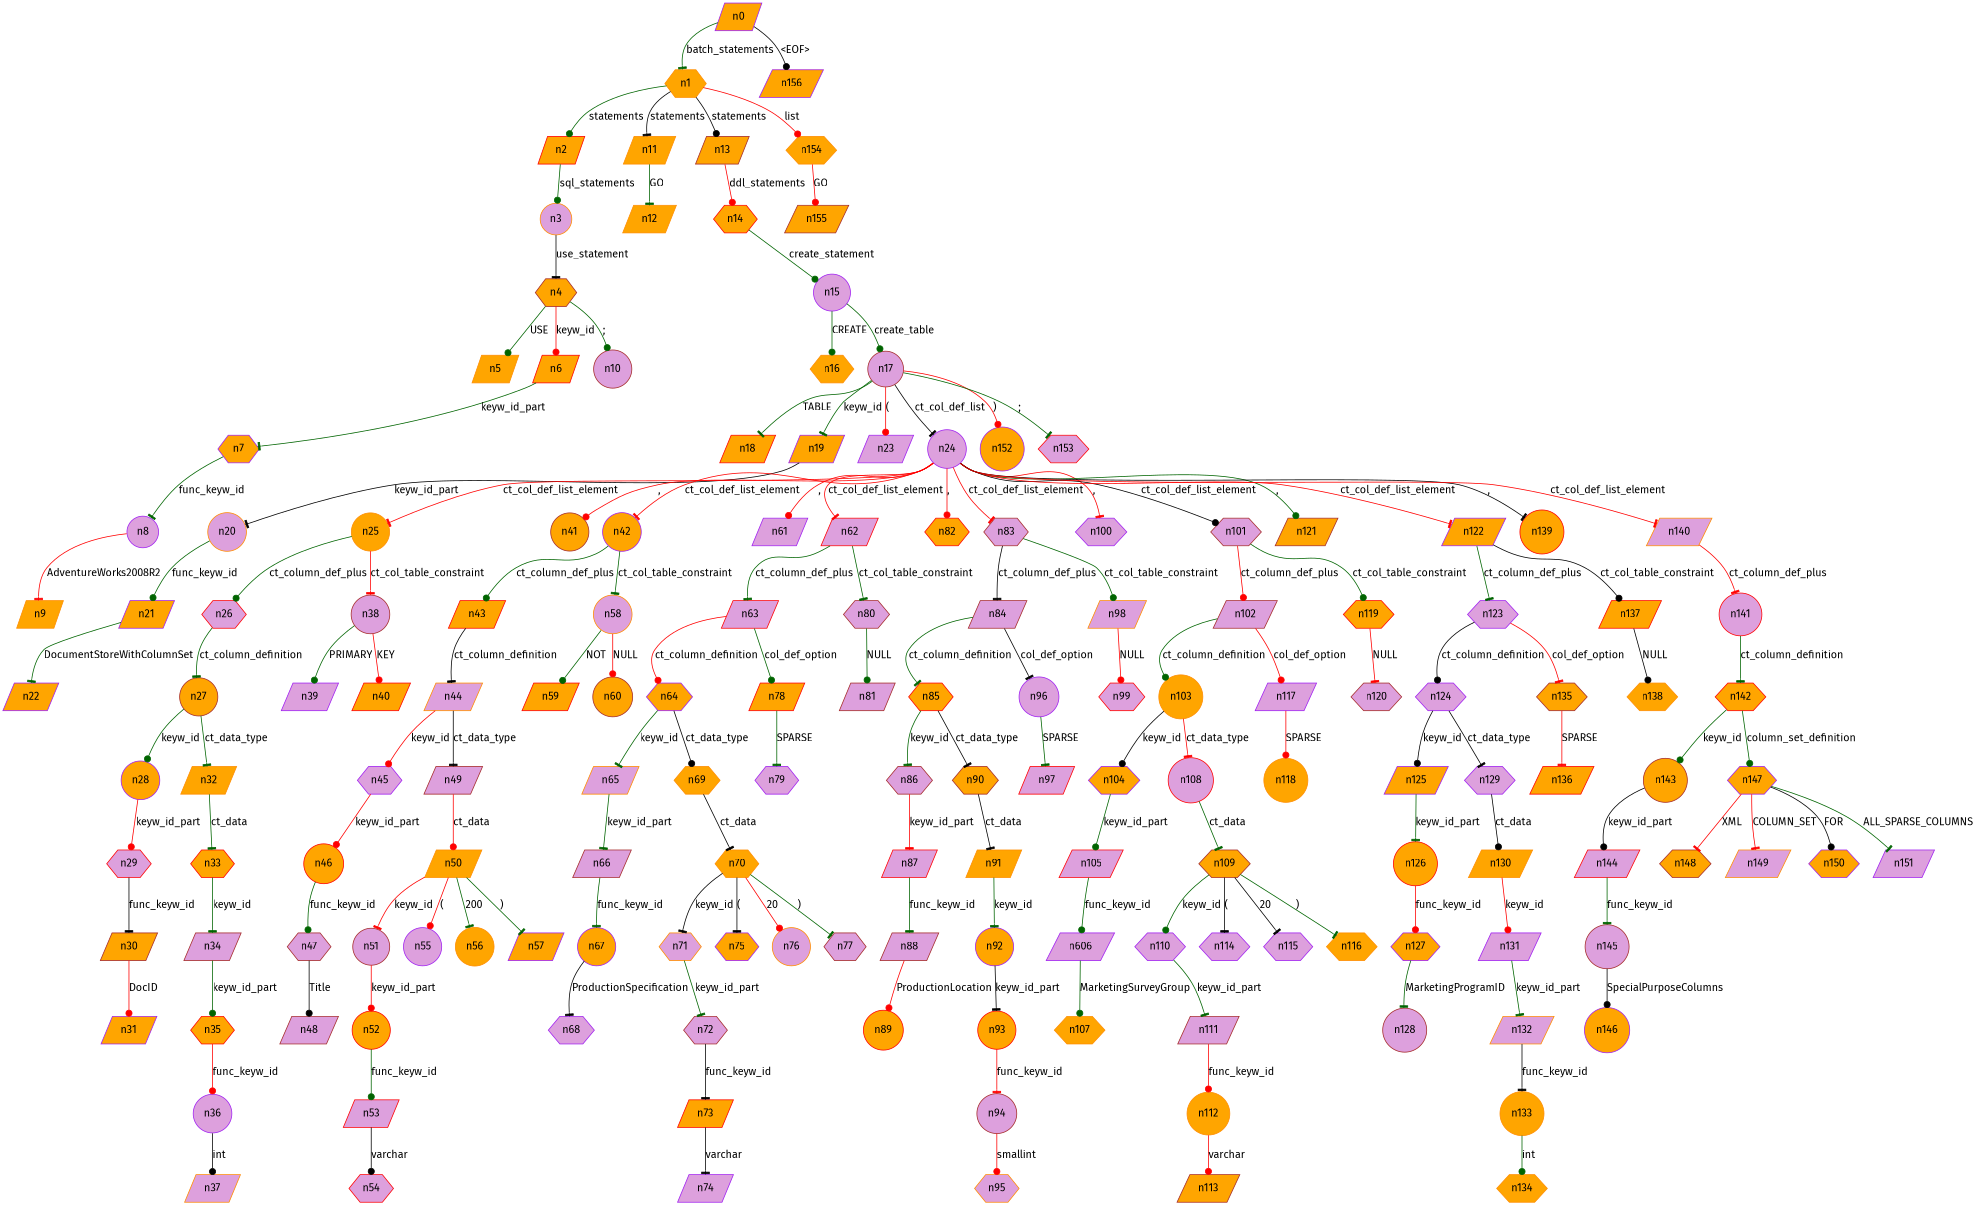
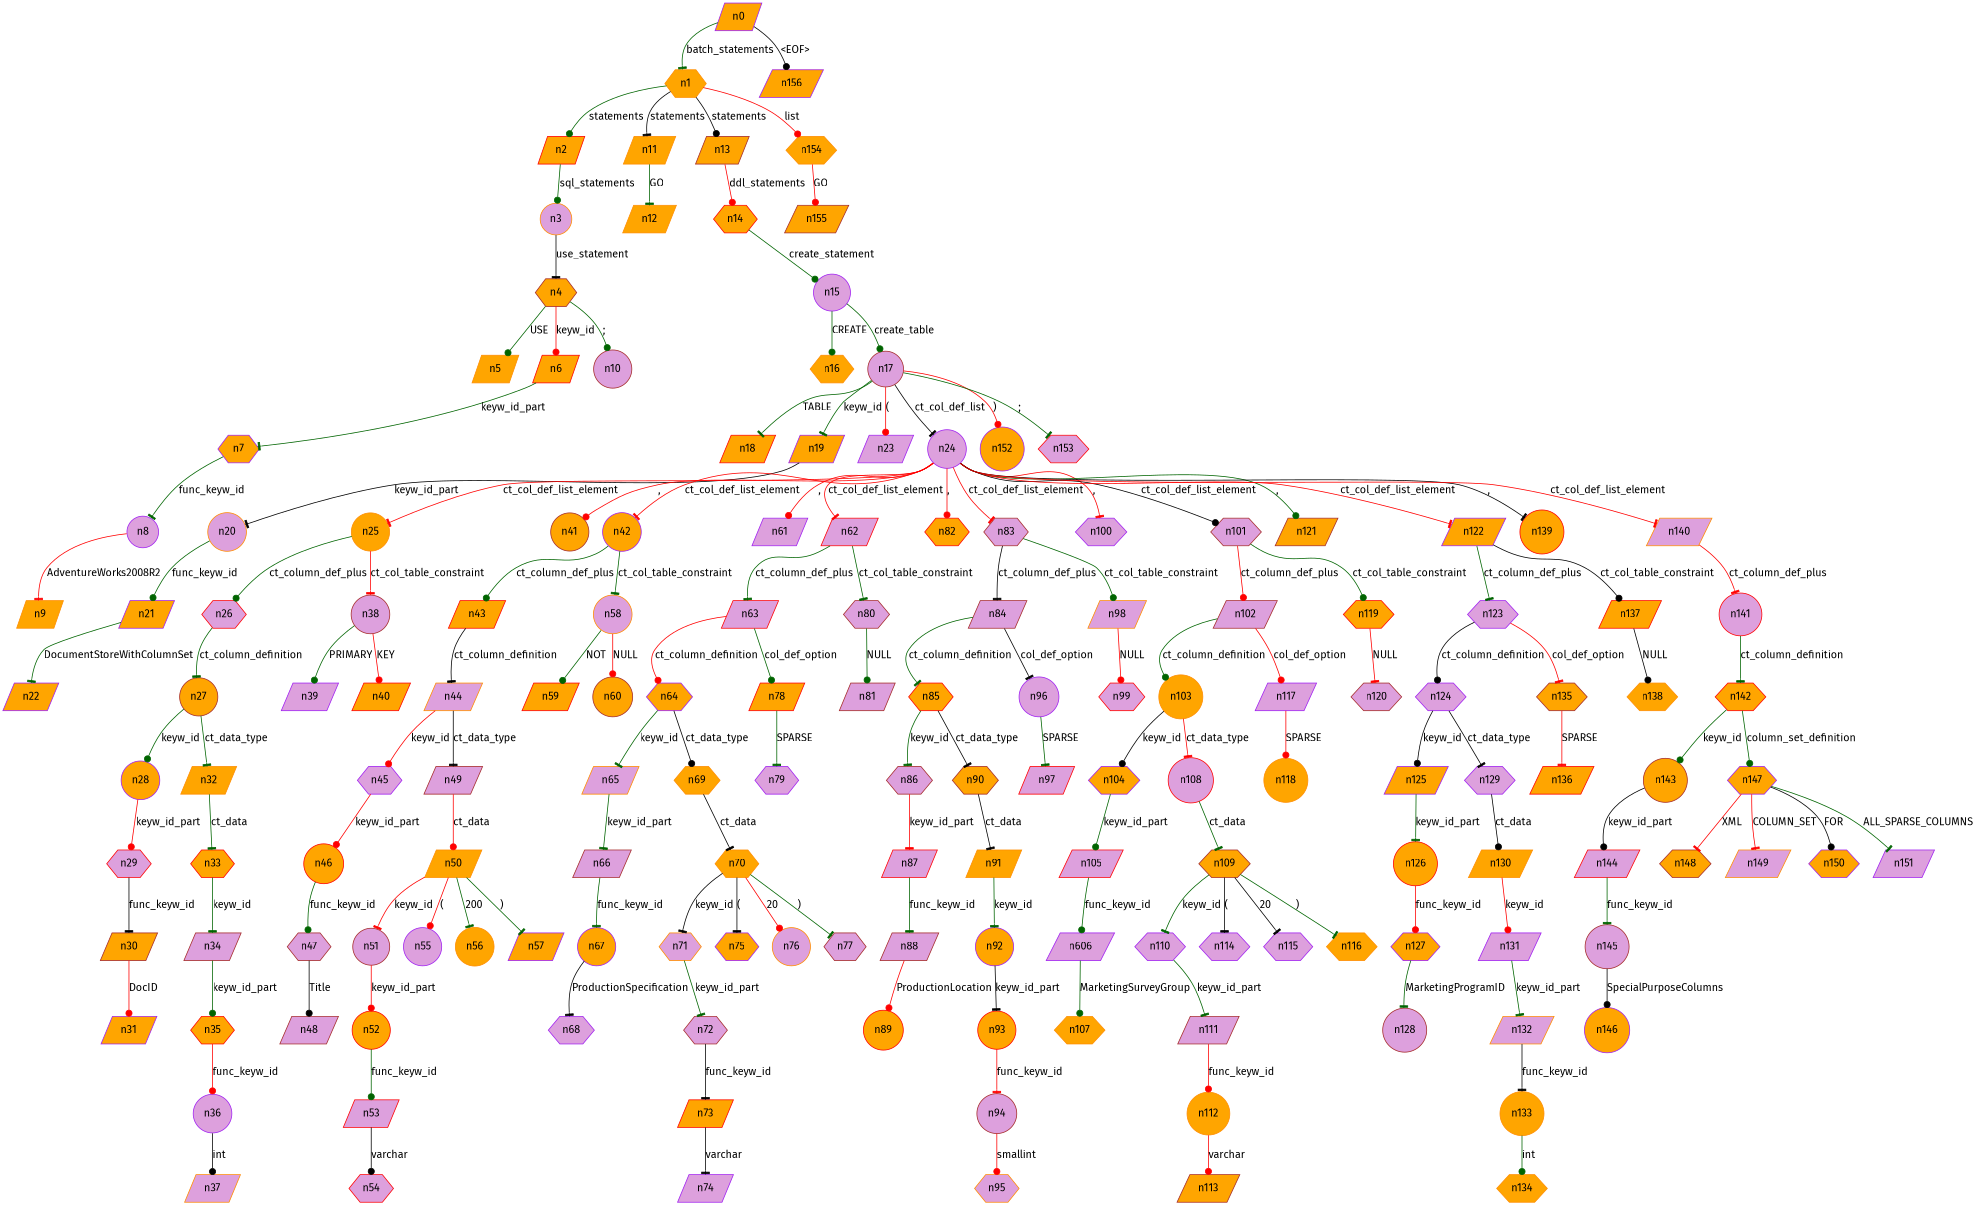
edge "n109" -> "n110": arrowhead dot -> tee
